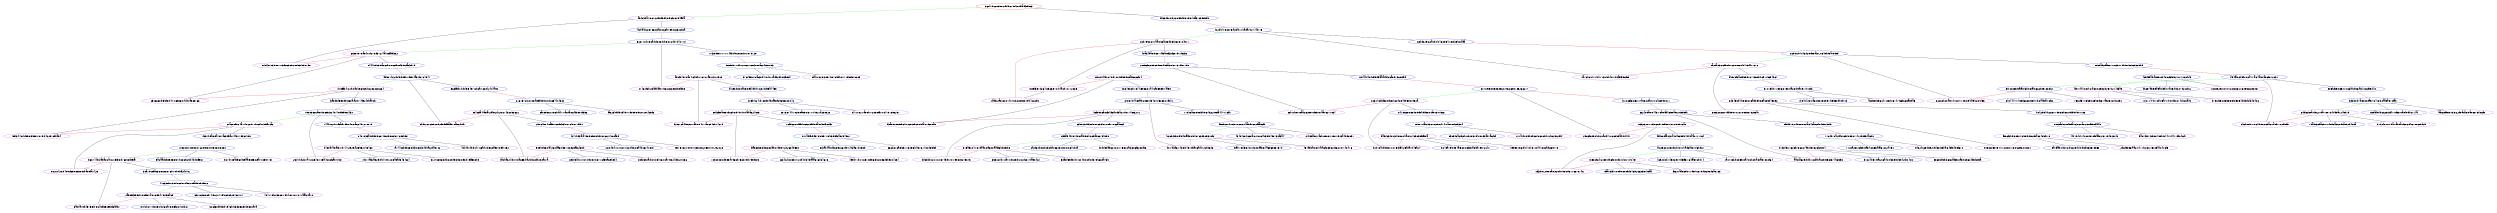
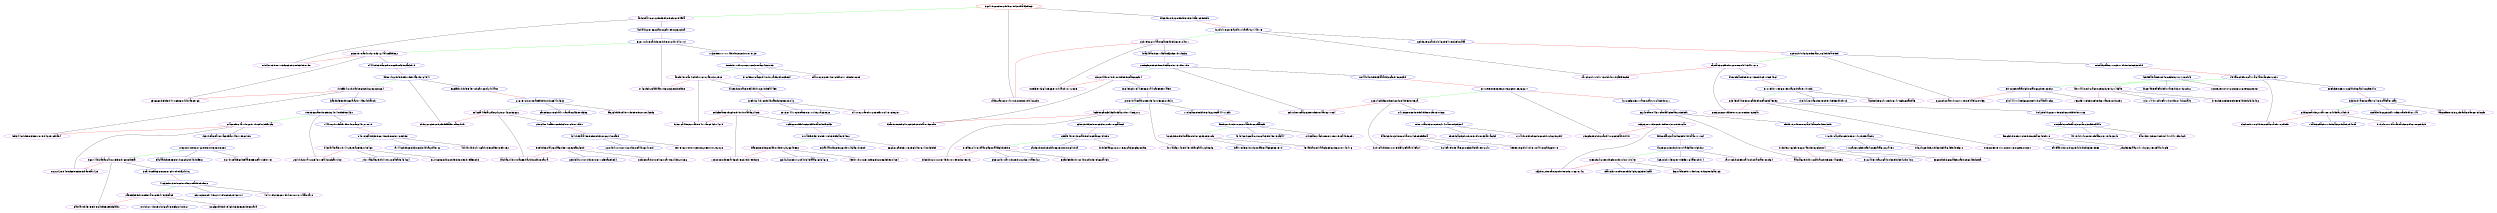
edge "78e9f397-f264-8563-e70d-4a8b10112835" -- "0afdc2ae-60c7-407c-32c5-9c319b4262b9": now "3c247bcc-e390-2ddd-679d-37f5a4f3b563" -- "0afdc2ae-60c7-407c-32c5-9c319b4262b9"
edge "089017fa-253c-7609-6474-7ae00dc95384" -- "5589d6ac-fc2b-0b28-31bb-8093ad7a6fcf": color green -> black
